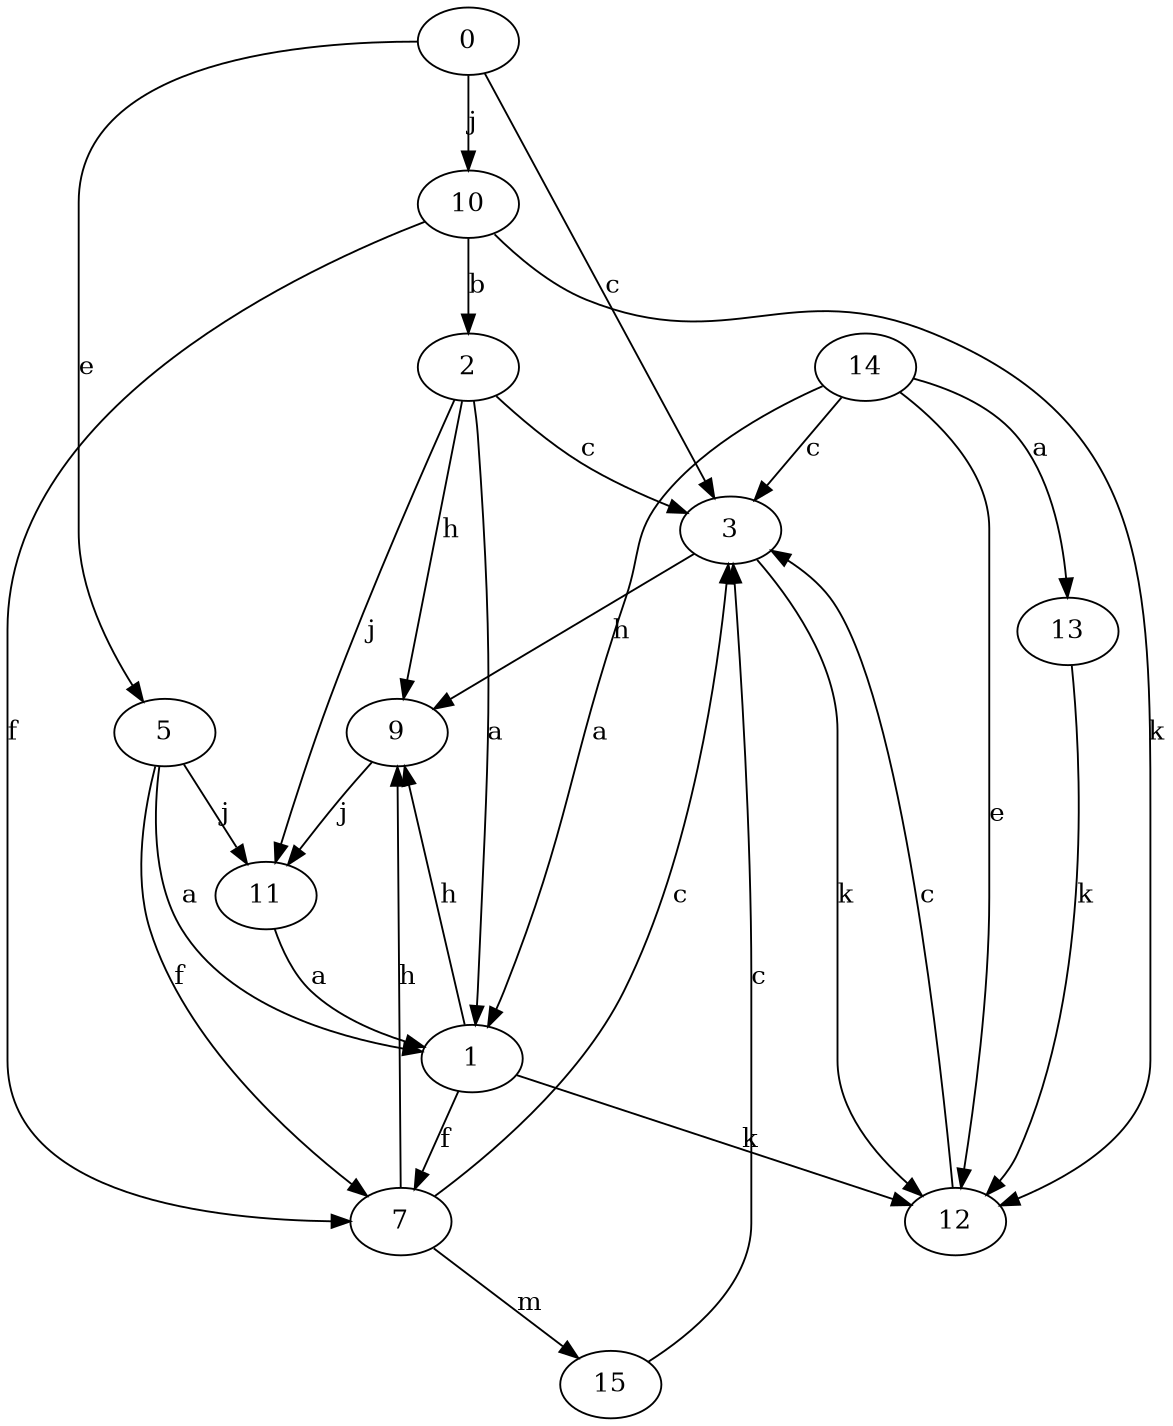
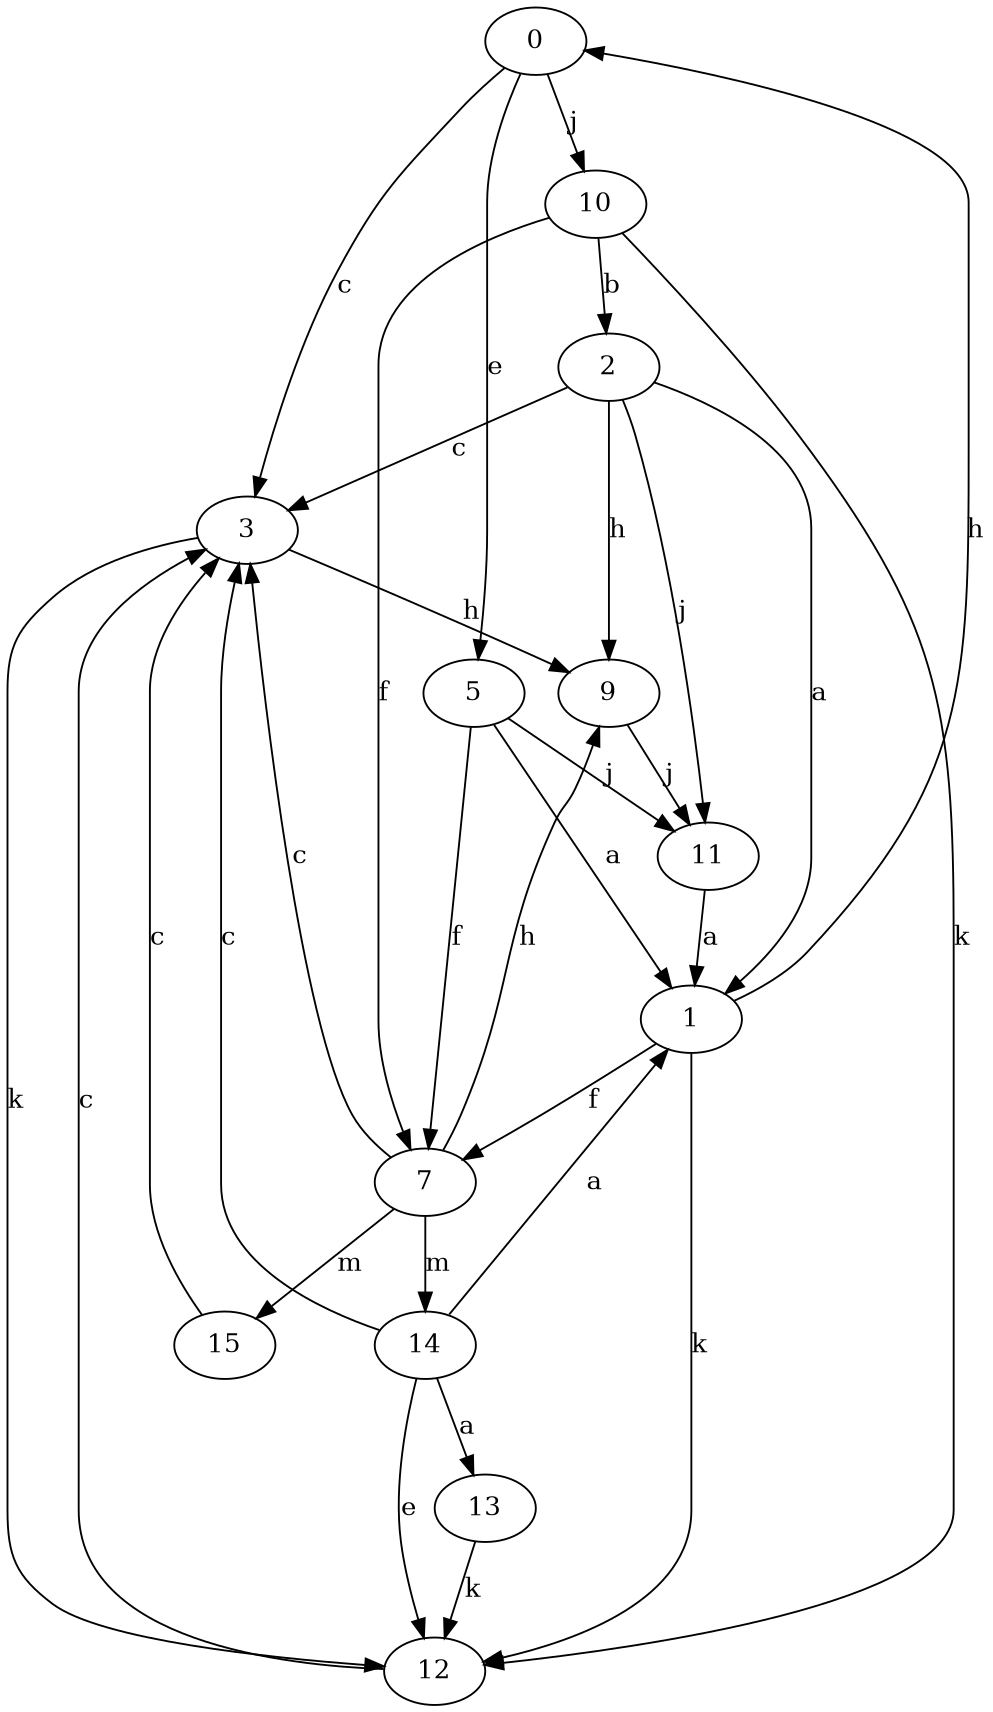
edge "1" -> "9": now "1" -> "0"
edge "7" -> "14": added, label "m"
